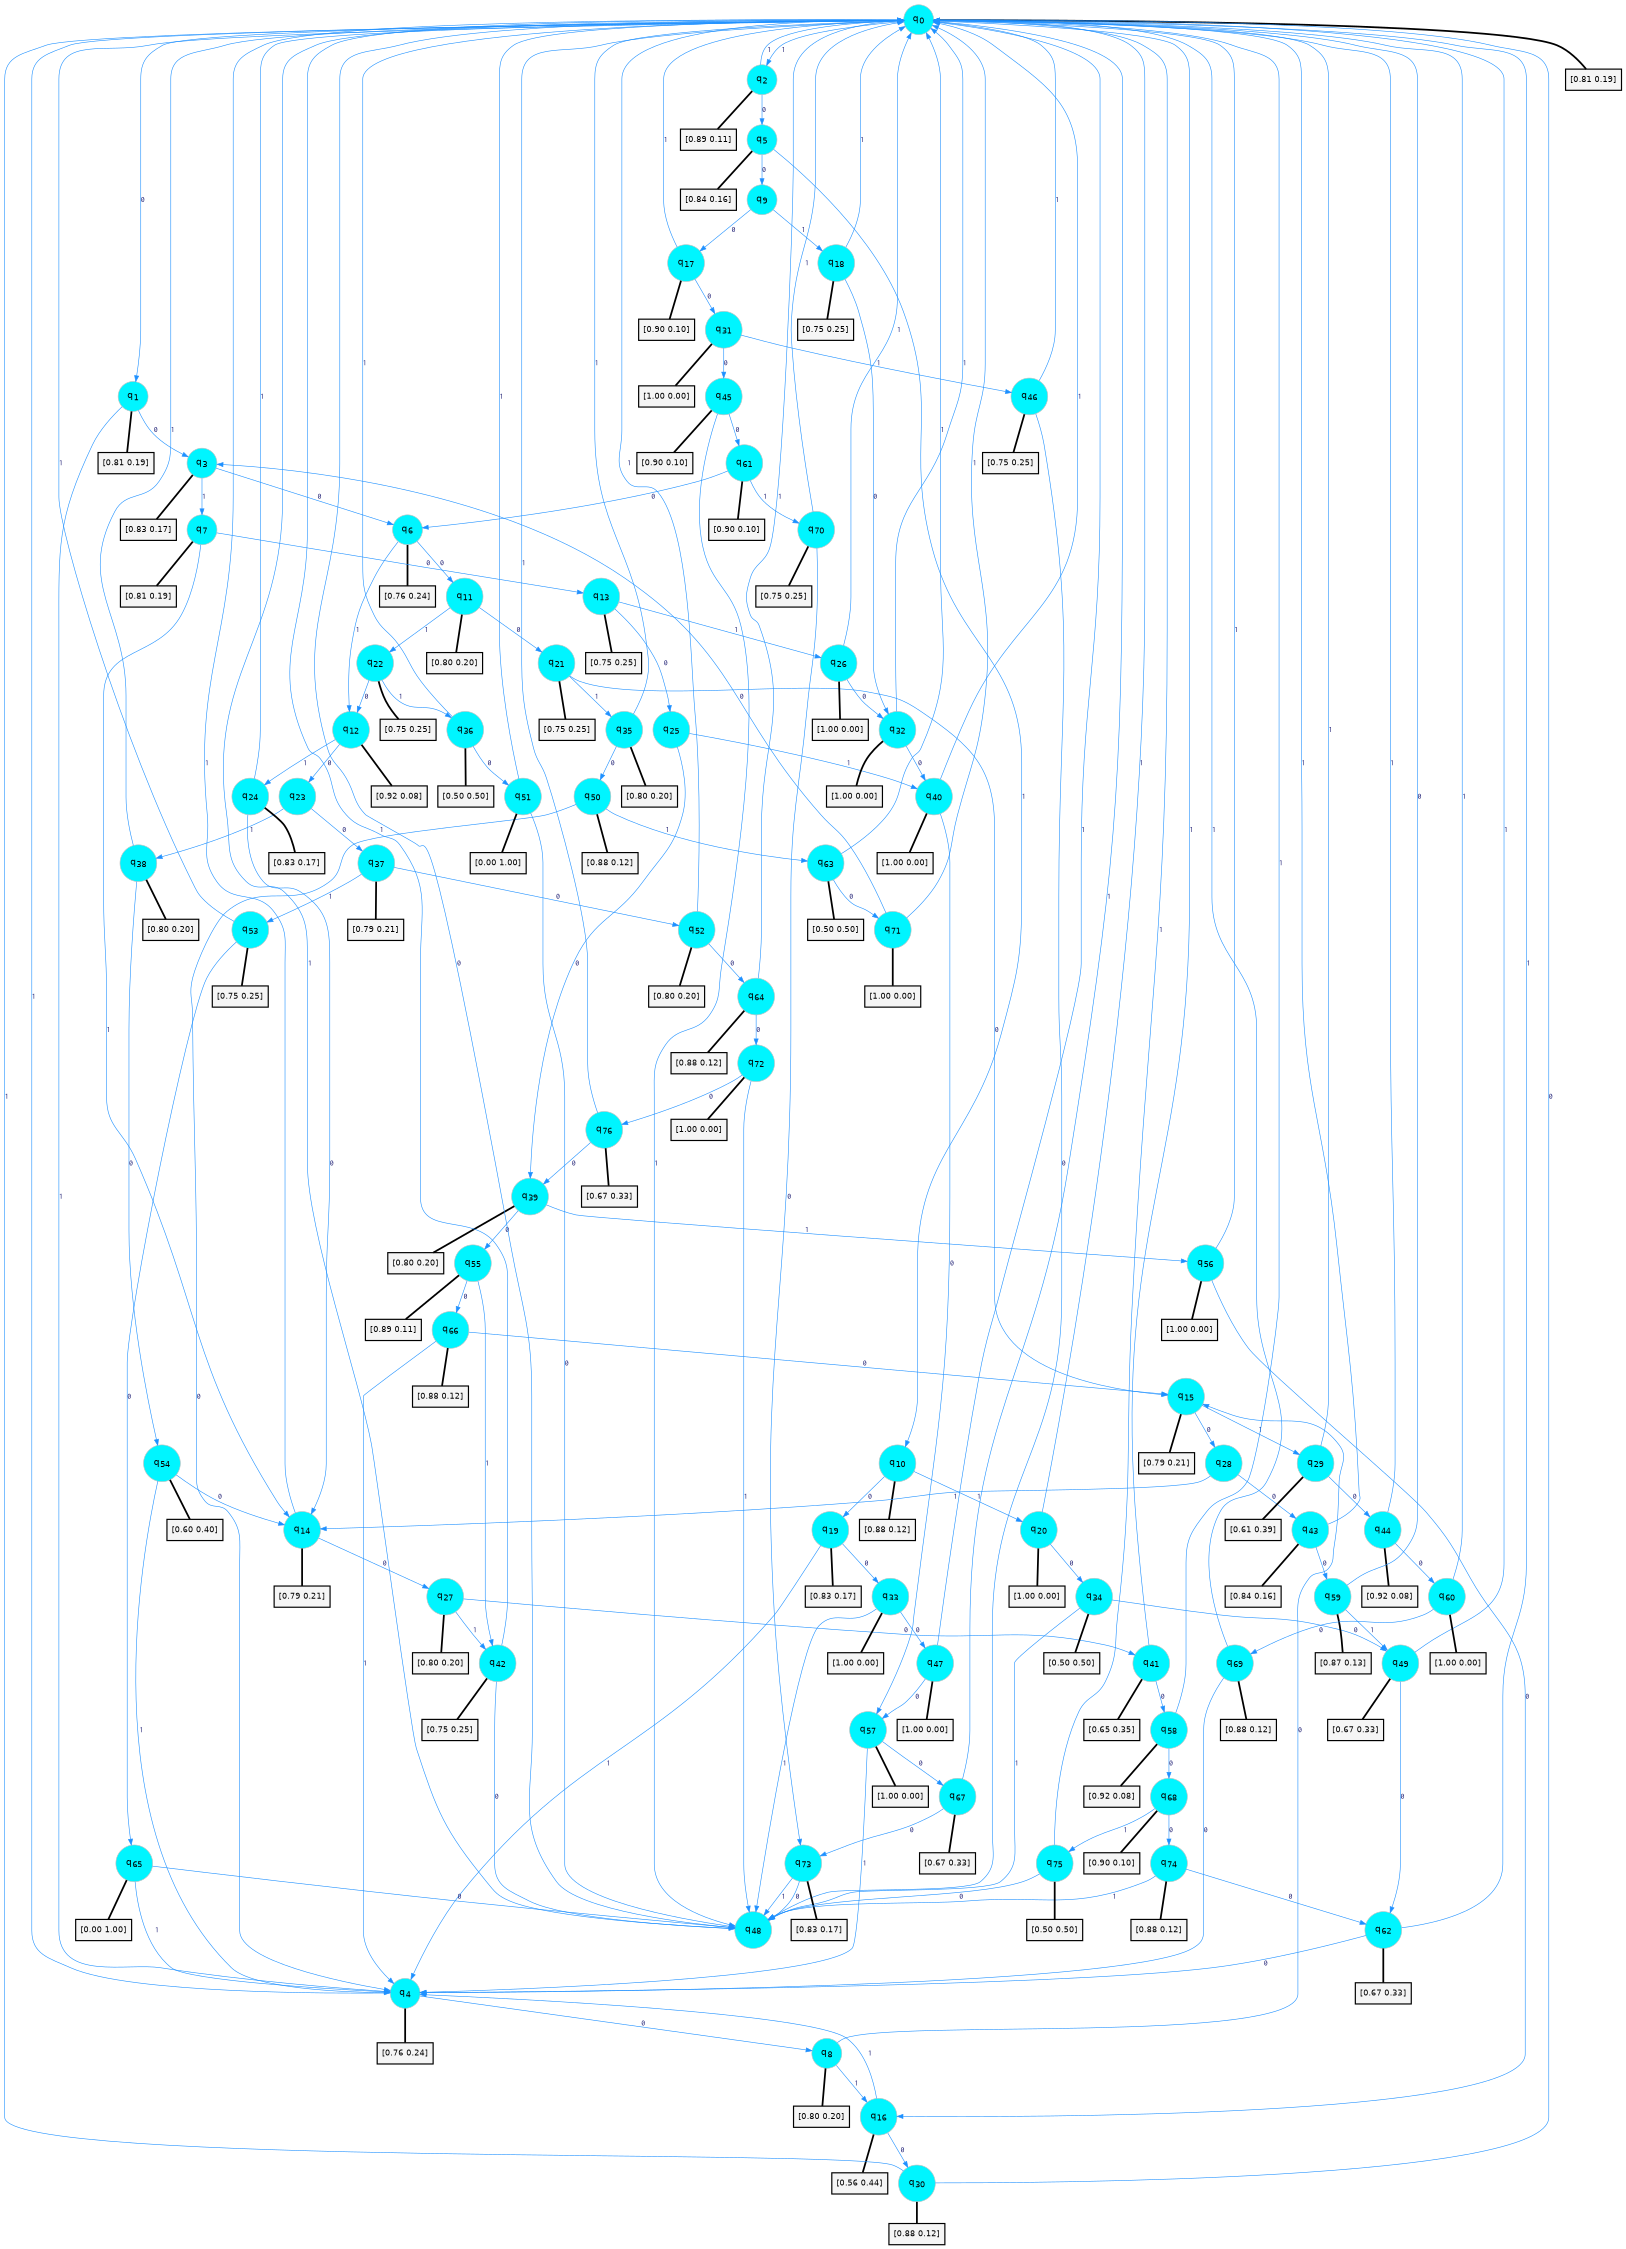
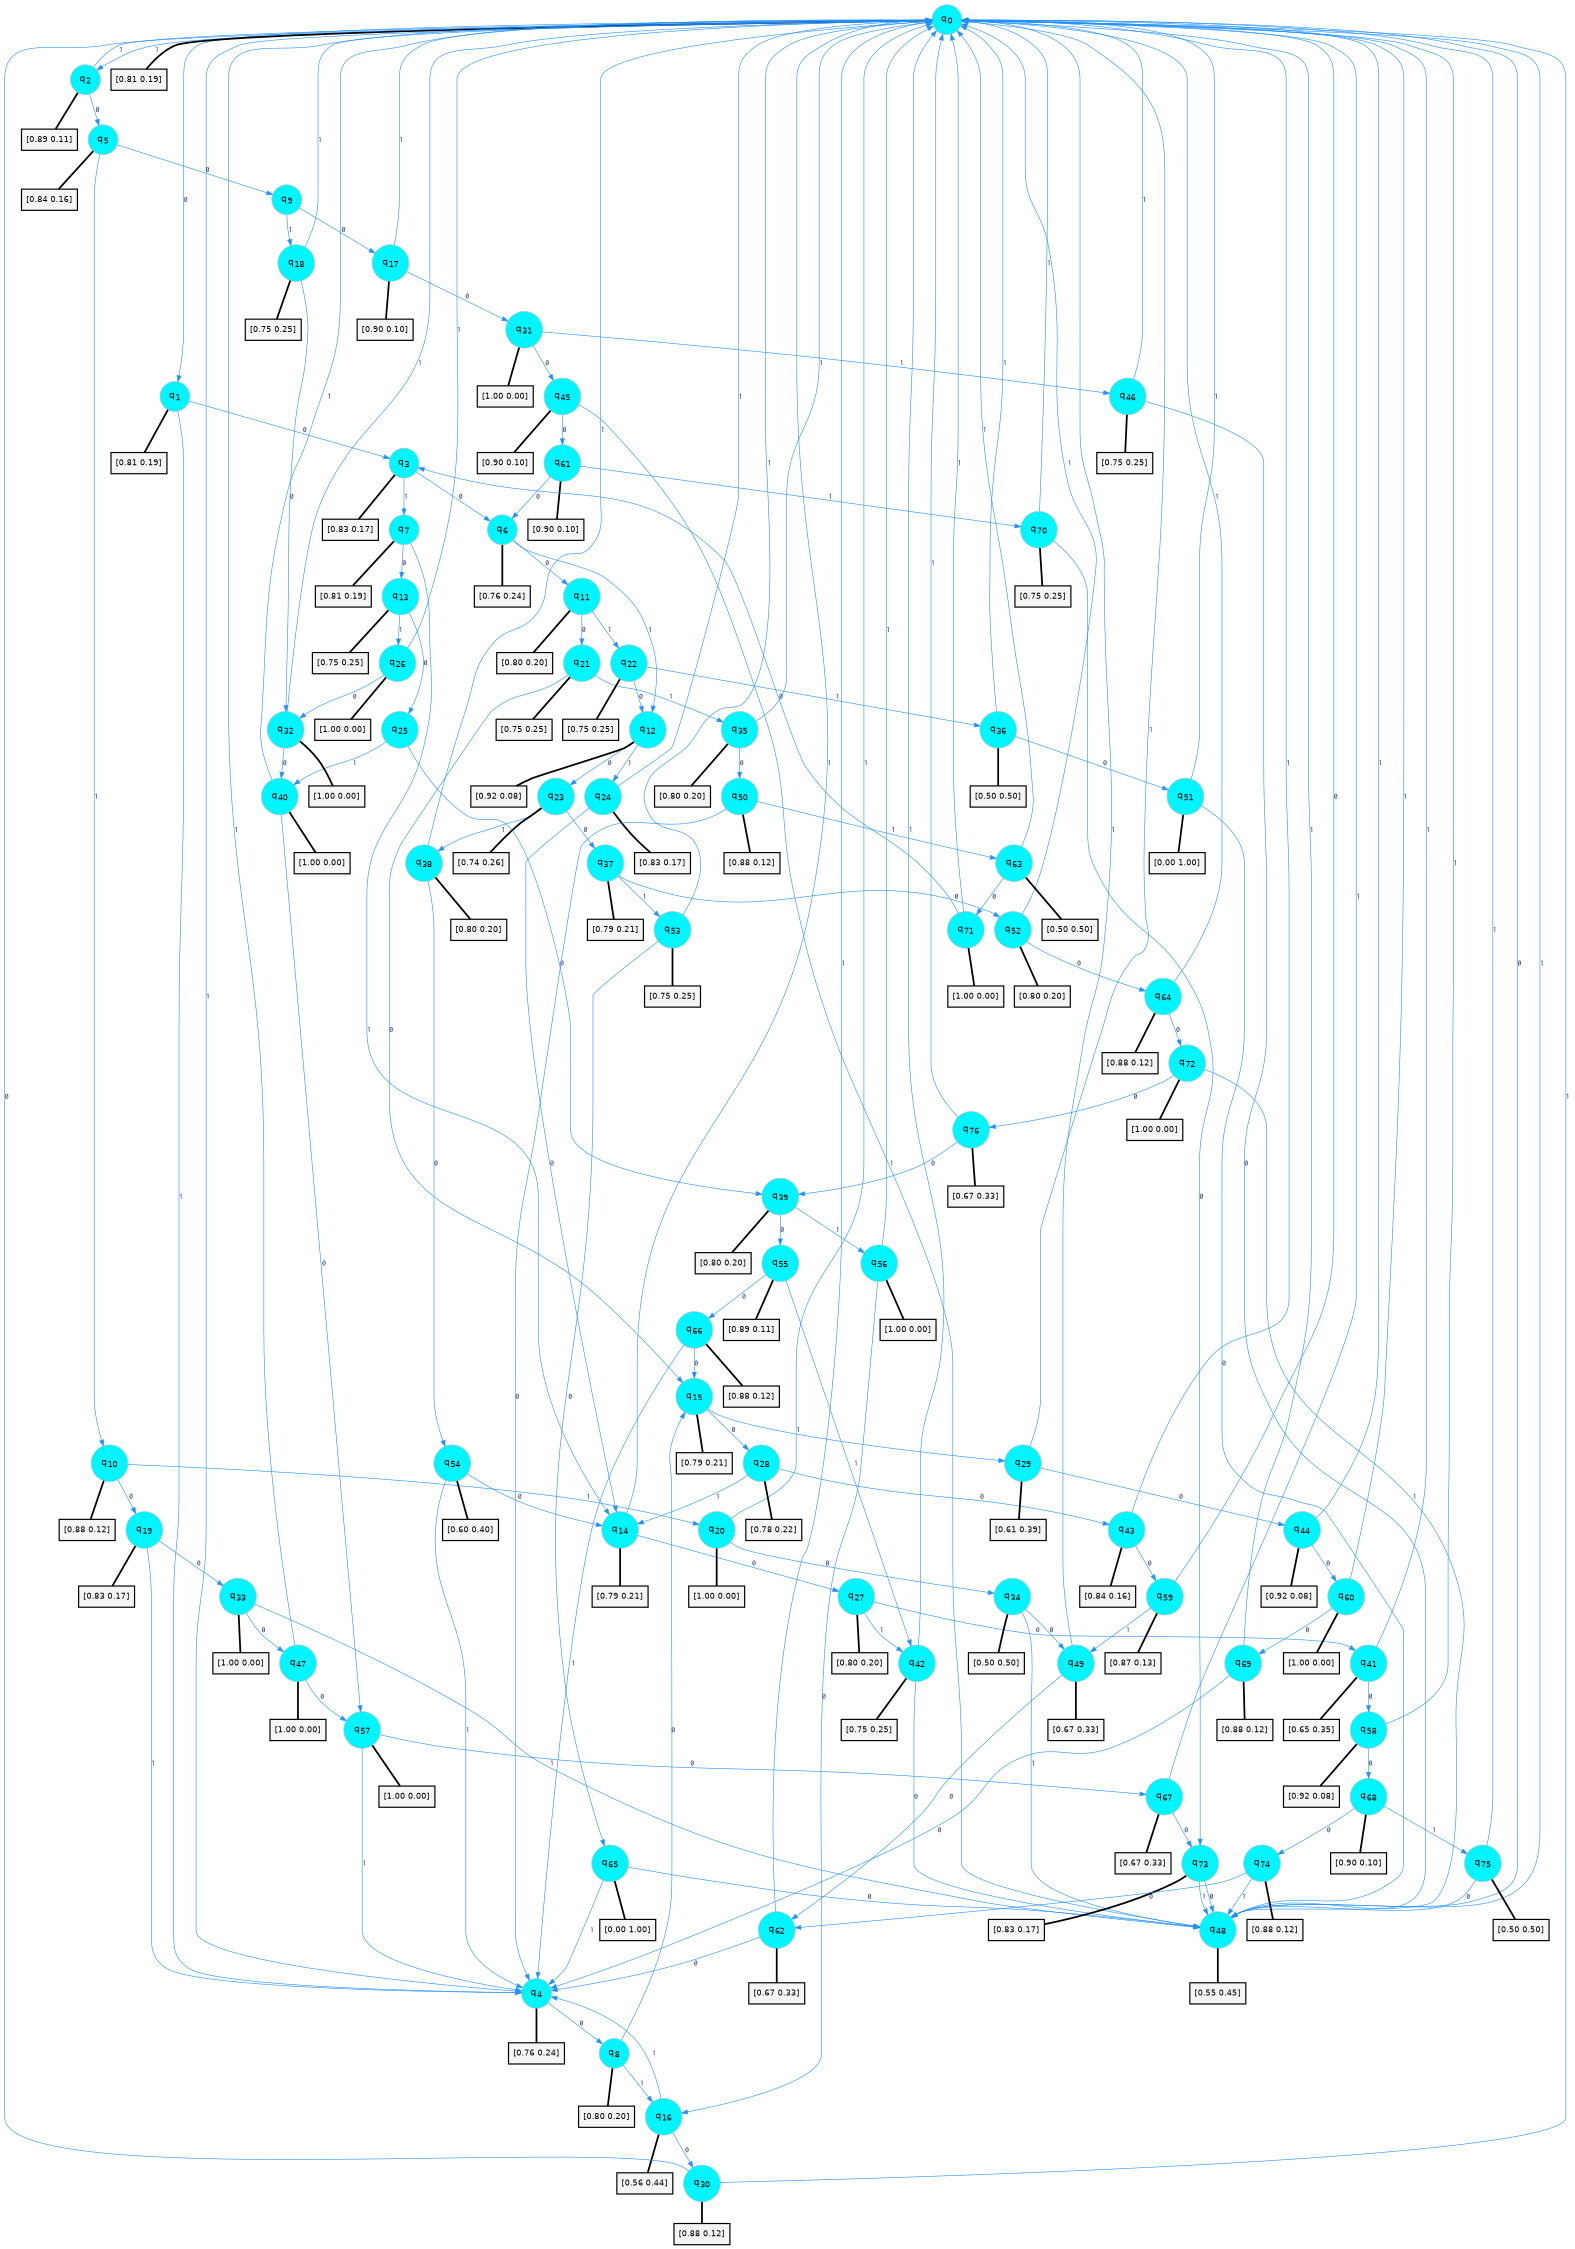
node "[0.74 0.26]": added
node "[0.78 0.22]": added
node "[0.55 0.45]": added
